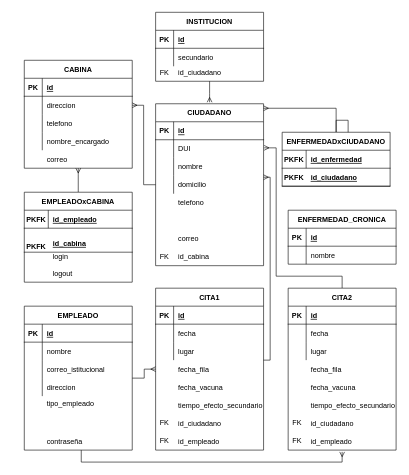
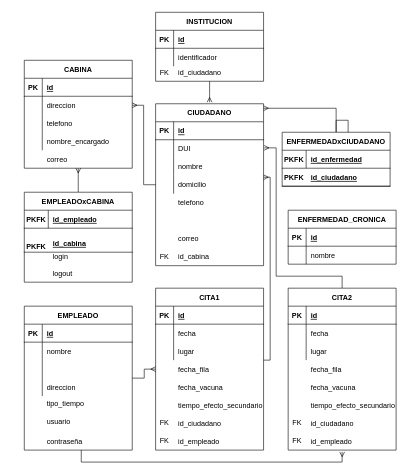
node "secundario": label "secundario" -> "identificador"
node "correo_istitucional": removed
node "tipo_empleado": label "tipo_empleado" -> "tipo_tiempo"
node "usuario": added
